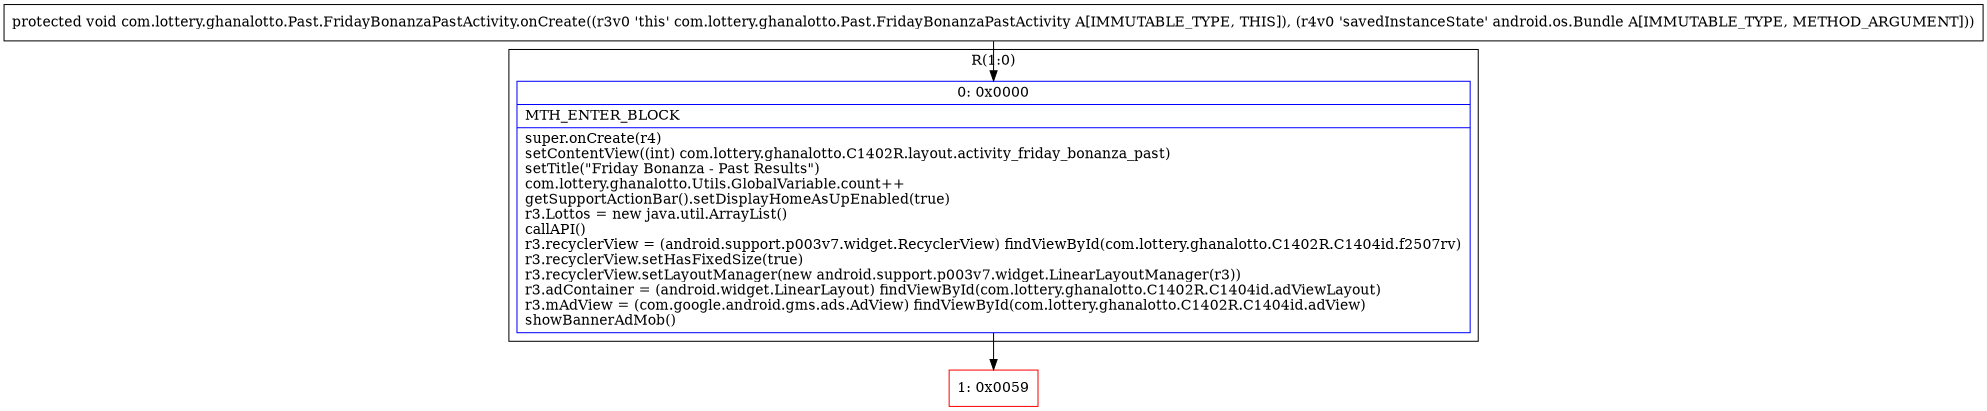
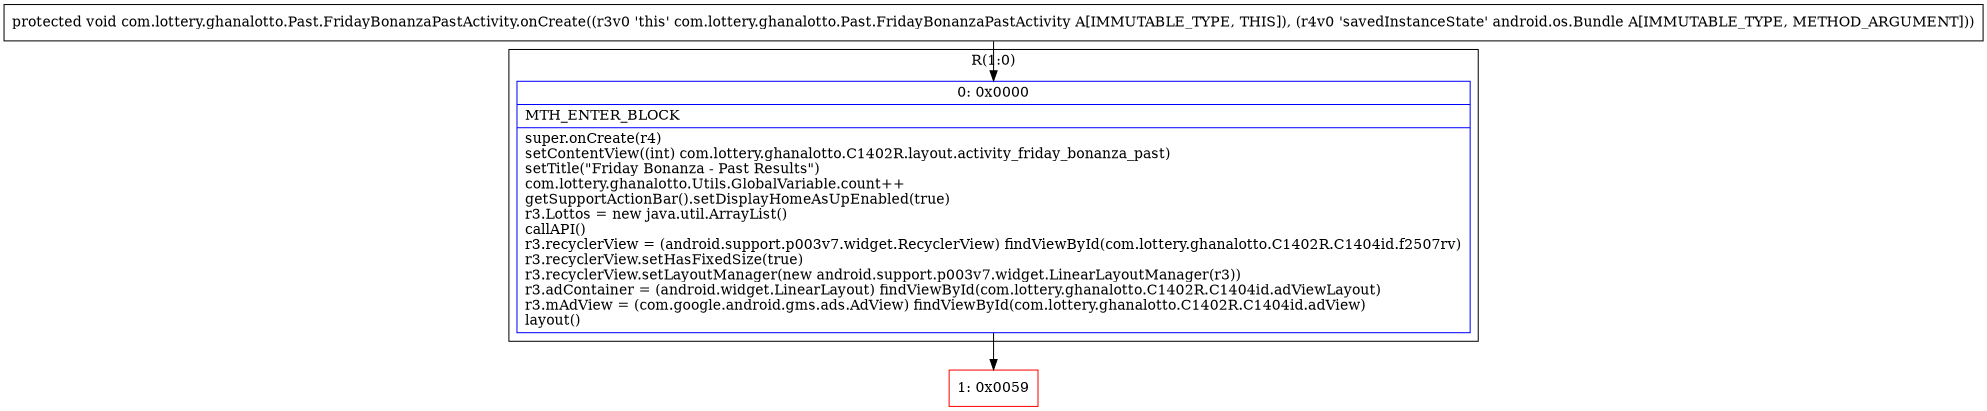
node "0: 0x0000": text "showBannerAdMob()" -> "layout()"
